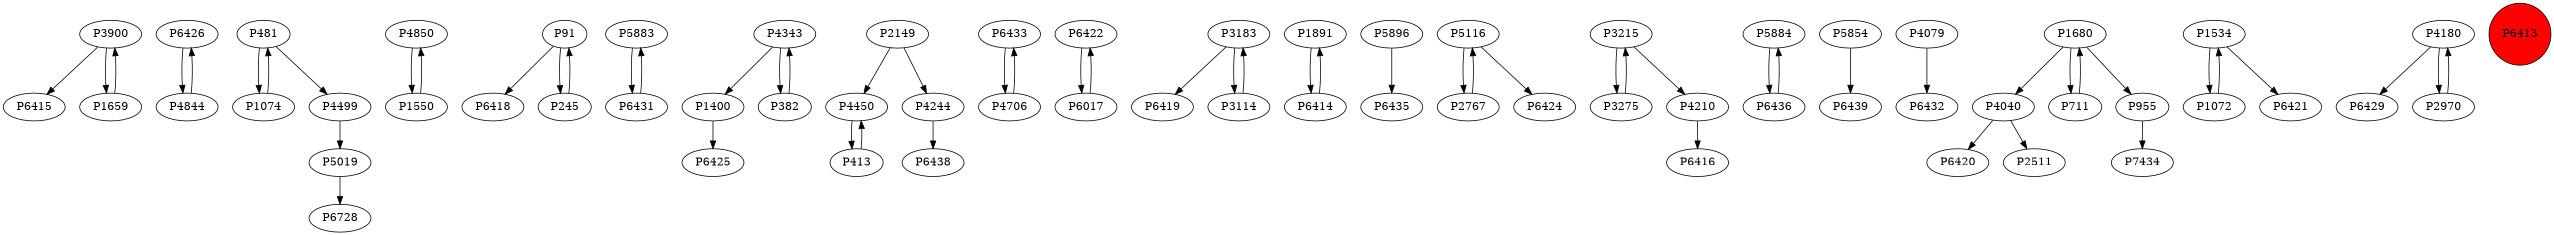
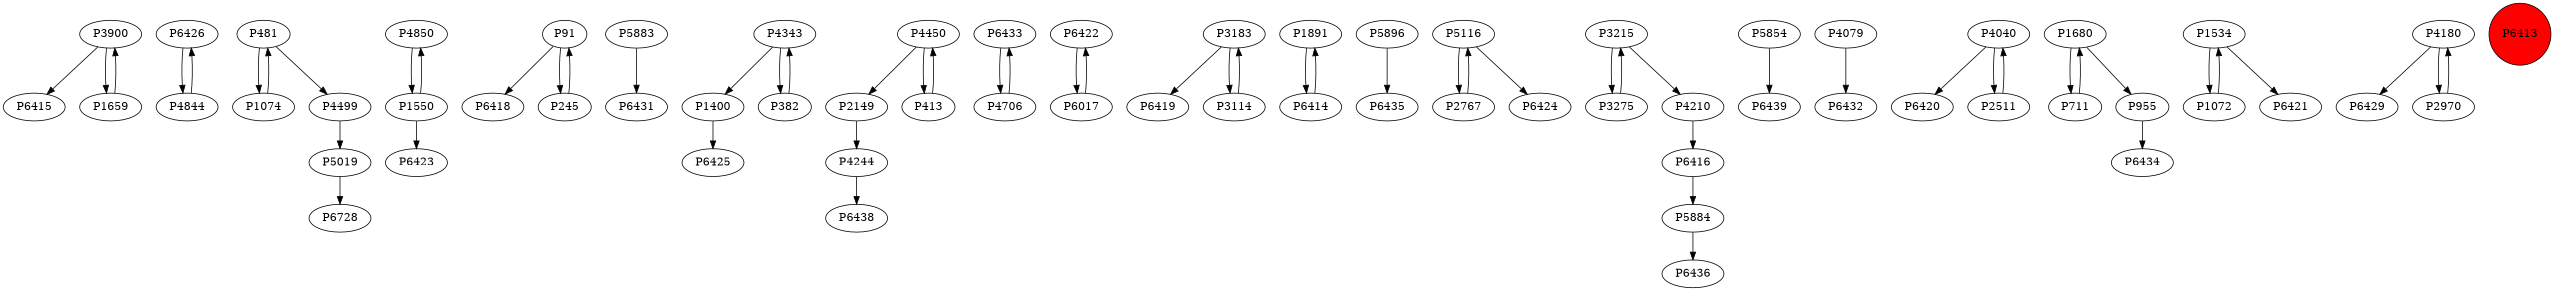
edge "P2149" -> "P4450": reversed
edge "P1680" -> "P4040": now "P2511" -> "P4040"
edge "P6431" -> "P5883": removed
edge "P6436" -> "P5884": now "P6416" -> "P5884"
node "P6423": added
node "P7434": label "P7434" -> "P6434"
